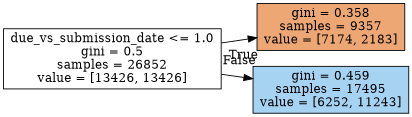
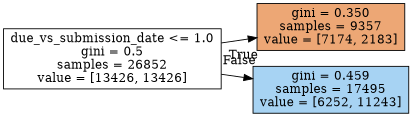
node "gini = 0.358 samples = 9357 value = [7174, 2183]": label "gini = 0.358 samples = 9357 value = [7174, 2183]" -> "gini = 0.350 samples = 9357 value = [7174, 2183]"
